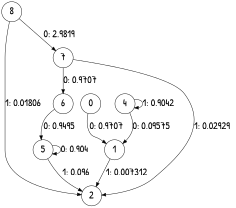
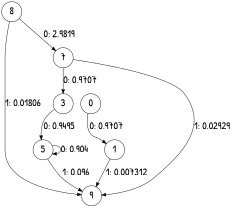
node "6": label "6" -> "3"
node "4": removed
node "2": label "2" -> "9"
